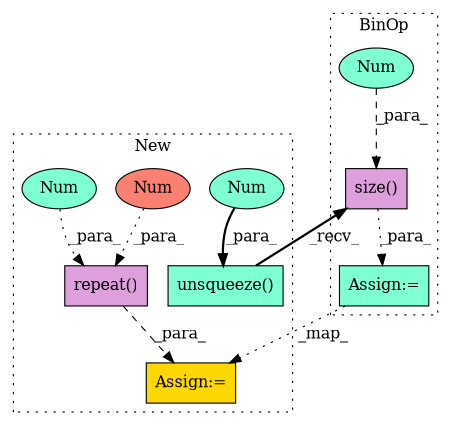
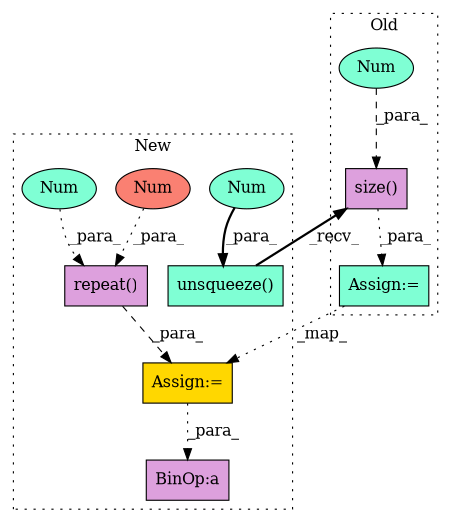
cluster "BinOp": label "BinOp" -> "Old"
node "BinOp:a": added
